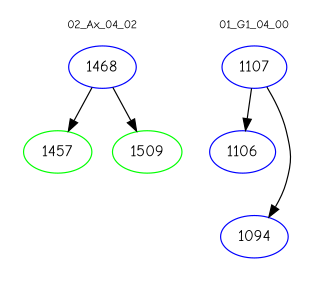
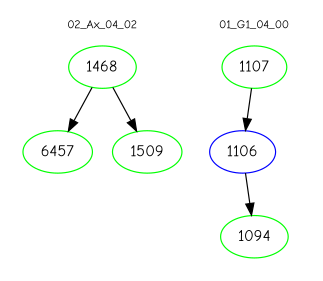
node "1468": color blue -> green
node "1107": color blue -> green
edge "1107" -> "1094": now "1106" -> "1094"
node "1457": label "1457" -> "6457"
node "1094": color blue -> green
